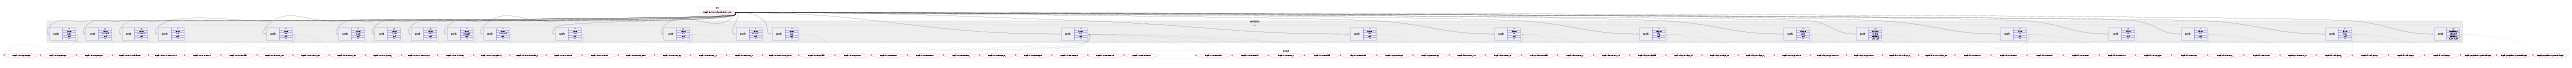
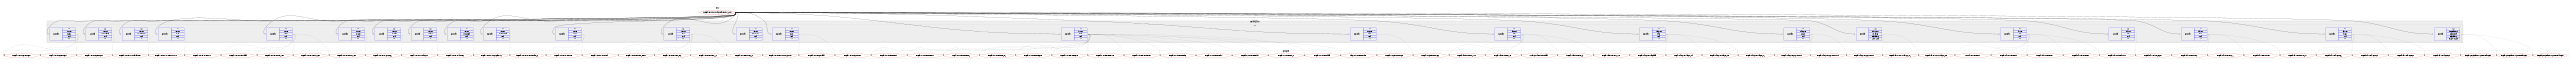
node "portage://x11-libs/libxkbcommon-6.0.1": label "portage://x11-libs/libxkbcommon-6.0.1" -> "portage://x11-libs/libXfixes-6.0.1"
node "portage://sys-libs/glibc-2.39-r6": added
node "portage://nspr-libs/alsa-lib-1.2.12": label "portage://nspr-libs/alsa-lib-1.2.12" -> "portage://media-libs/alsa-lib-1.2.12"
node "portage://dev-libs/nss-3.101.1": label "portage://dev-libs/nss-3.101.1" -> "misc://dev-libs/nss-3.101.1"
node "portage://pack-libs/glib-2.78.4-r1": label "portage://pack-libs/glib-2.78.4-r1" -> "portage://dev-libs/glib-2.78.4-r1"
